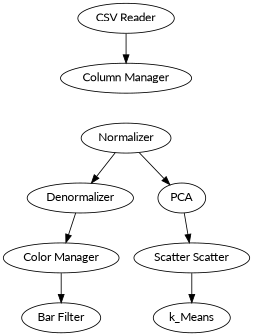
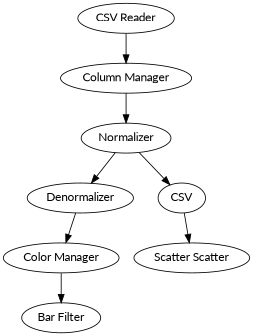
edge "Column Manager" -> "Normalizer": added
node "PCA": label "PCA" -> "CSV"
node "k_Means": removed
